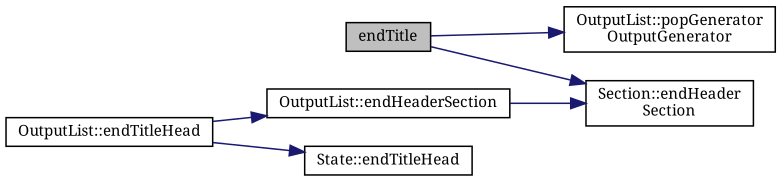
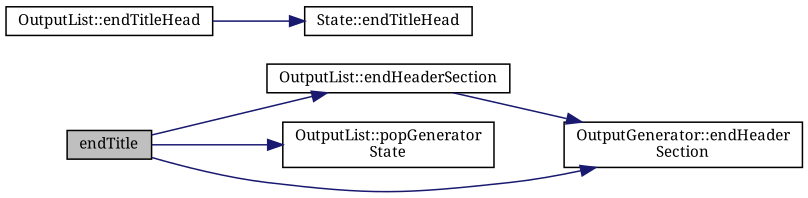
node "OutputList::popGenerator OutputGenerator": label "OutputList::popGenerator OutputGenerator" -> "OutputList::popGenerator State"
node "Section::endHeader Section": label "Section::endHeader Section" -> "OutputGenerator::endHeader Section"
edge "OutputList::endTitleHead" -> "OutputList::endHeaderSection": now "endTitle" -> "OutputList::endHeaderSection"
